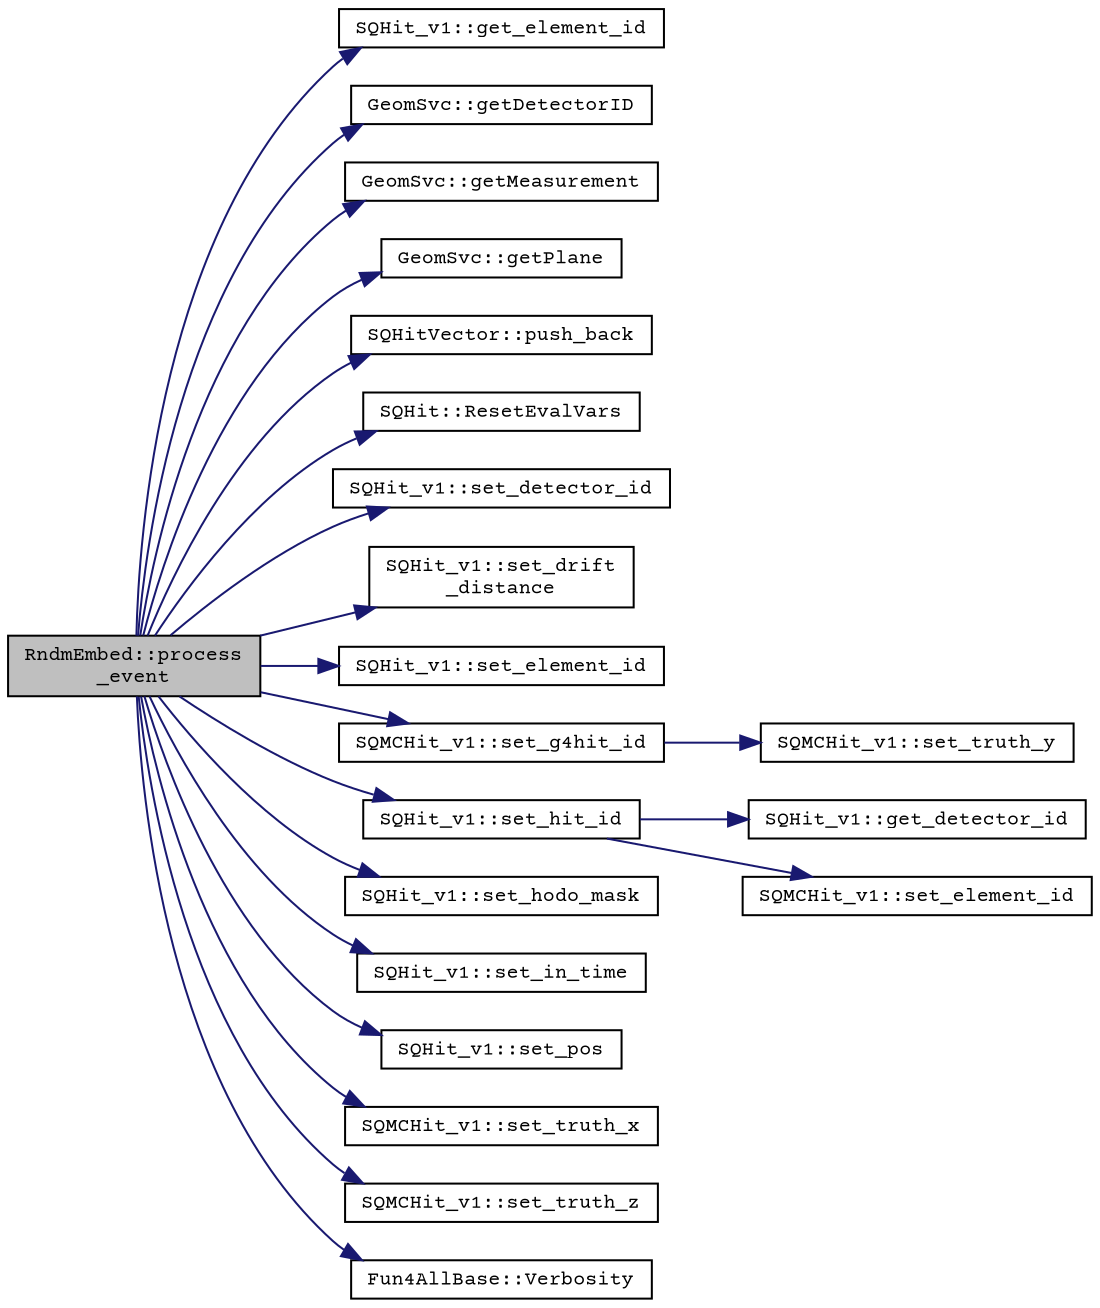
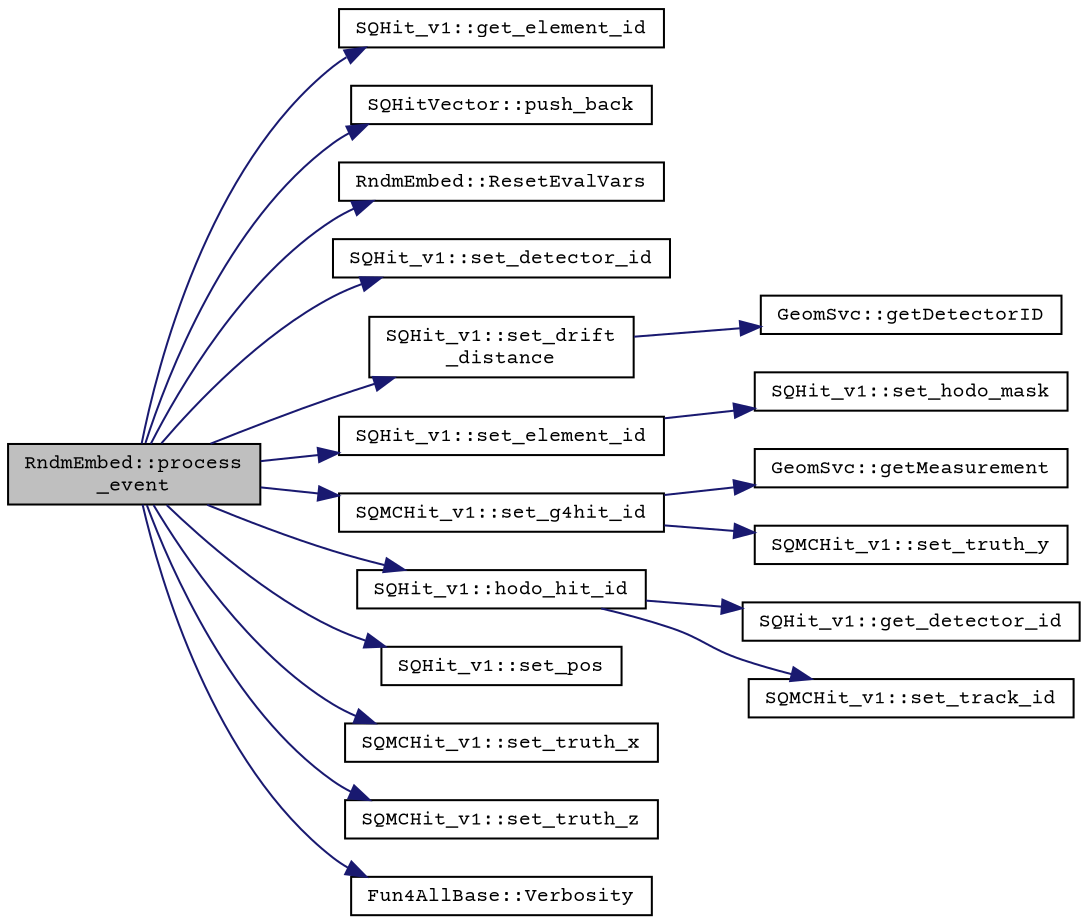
node "GeomSvc::getPlane": removed
edge "RndmEmbed::process _event" -> "GeomSvc::getDetectorID": now "SQHit_v1::set_drift _distance" -> "GeomSvc::getDetectorID"
edge "RndmEmbed::process _event" -> "GeomSvc::getMeasurement": now "SQMCHit_v1::set_g4hit_id" -> "GeomSvc::getMeasurement"
node "SQHit::ResetEvalVars": label "SQHit::ResetEvalVars" -> "RndmEmbed::ResetEvalVars"
edge "RndmEmbed::process _event" -> "SQHit_v1::set_hodo_mask": now "SQHit_v1::set_element_id" -> "SQHit_v1::set_hodo_mask"
node "SQHit_v1::set_hit_id": label "SQHit_v1::set_hit_id" -> "SQHit_v1::hodo_hit_id"
node "SQMCHit_v1::set_element_id": label "SQMCHit_v1::set_element_id" -> "SQMCHit_v1::set_track_id"
node "SQHit_v1::set_in_time": removed
